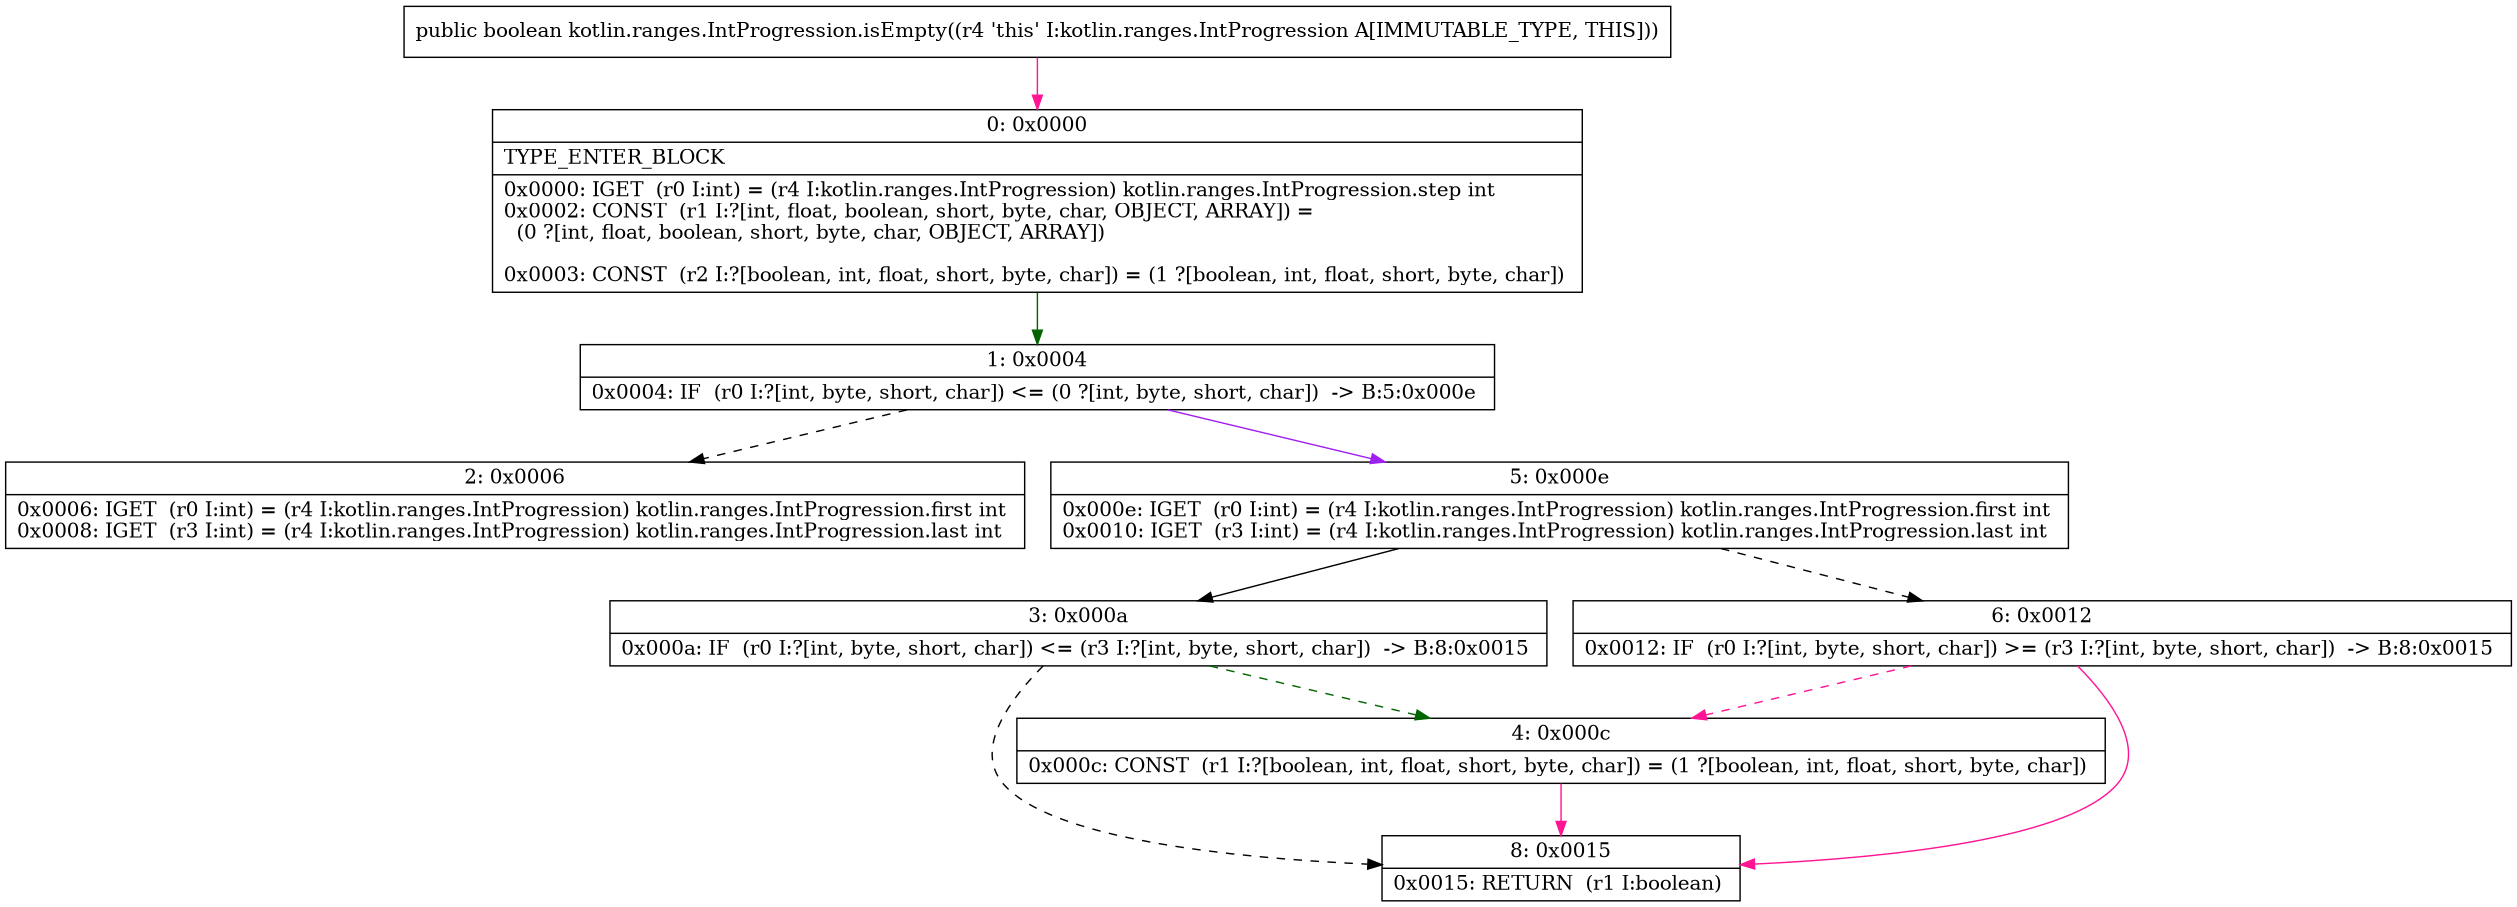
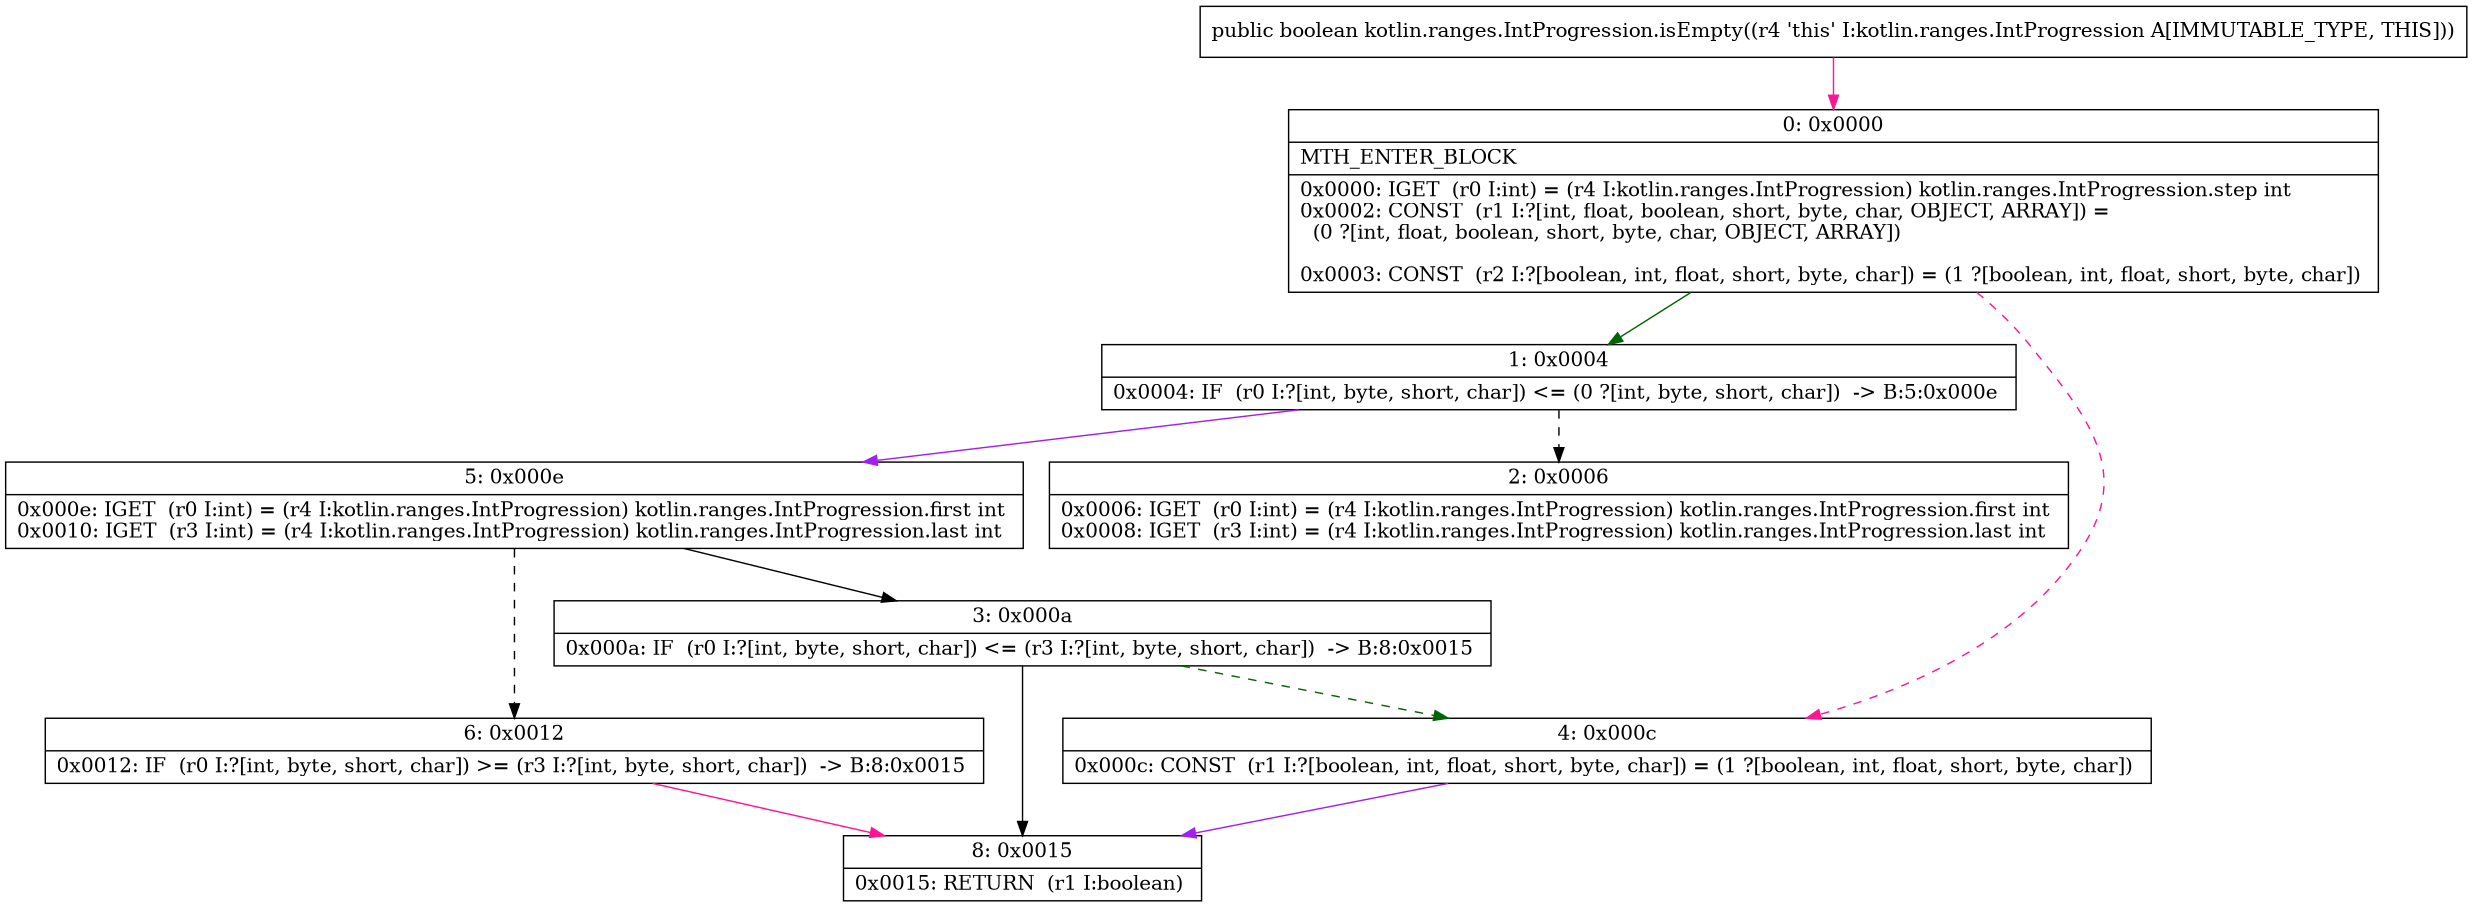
node "0: 0x0000": text "TYPE_ENTER_BLOCK" -> "MTH_ENTER_BLOCK"
edge "6: 0x0012" -> "4: 0x000c": now "0: 0x0000" -> "4: 0x000c"
edge "4: 0x000c" -> "8: 0x0015": color deeppink -> purple
edge "3: 0x000a" -> "8: 0x0015": style dashed -> solid
